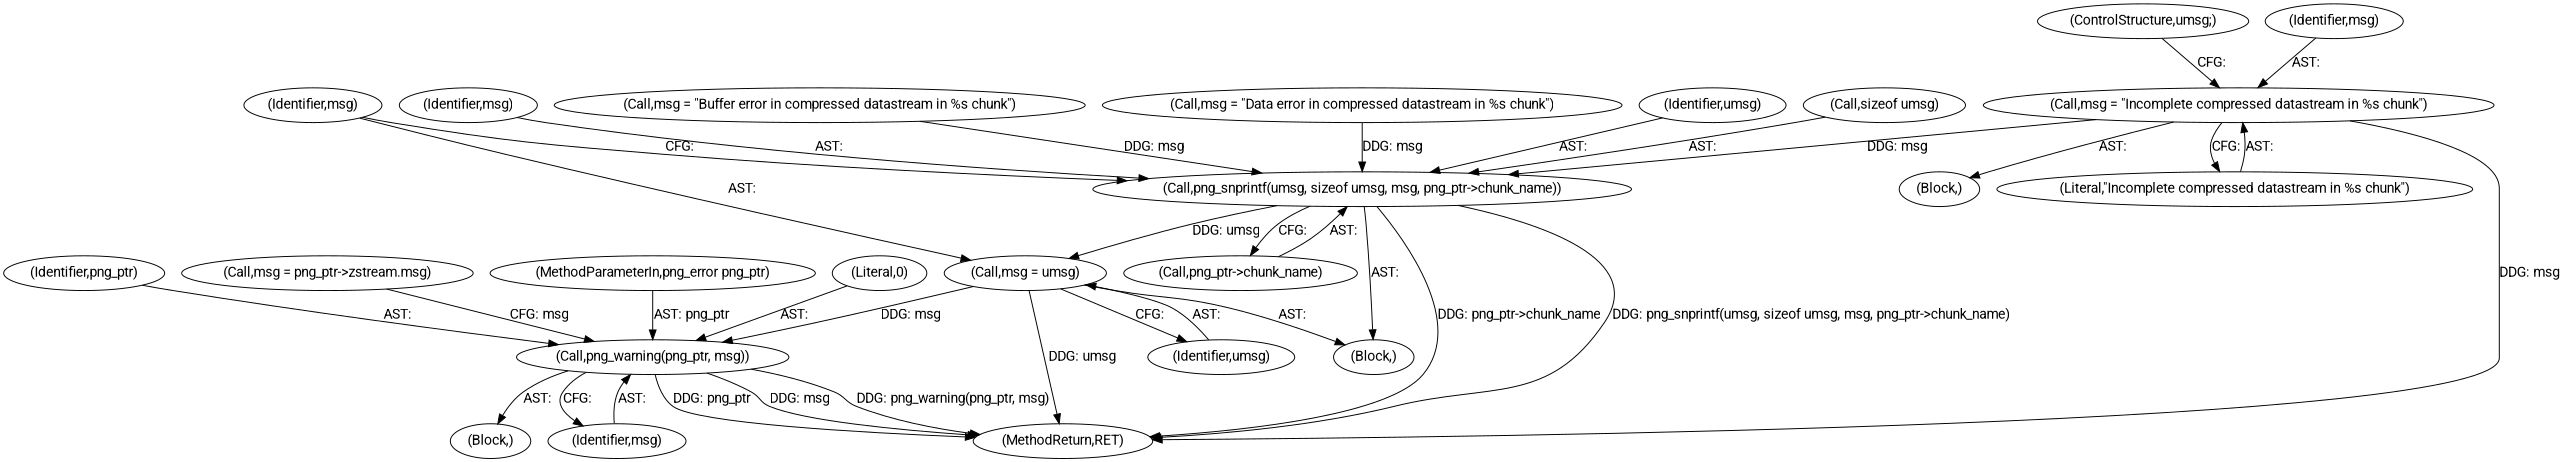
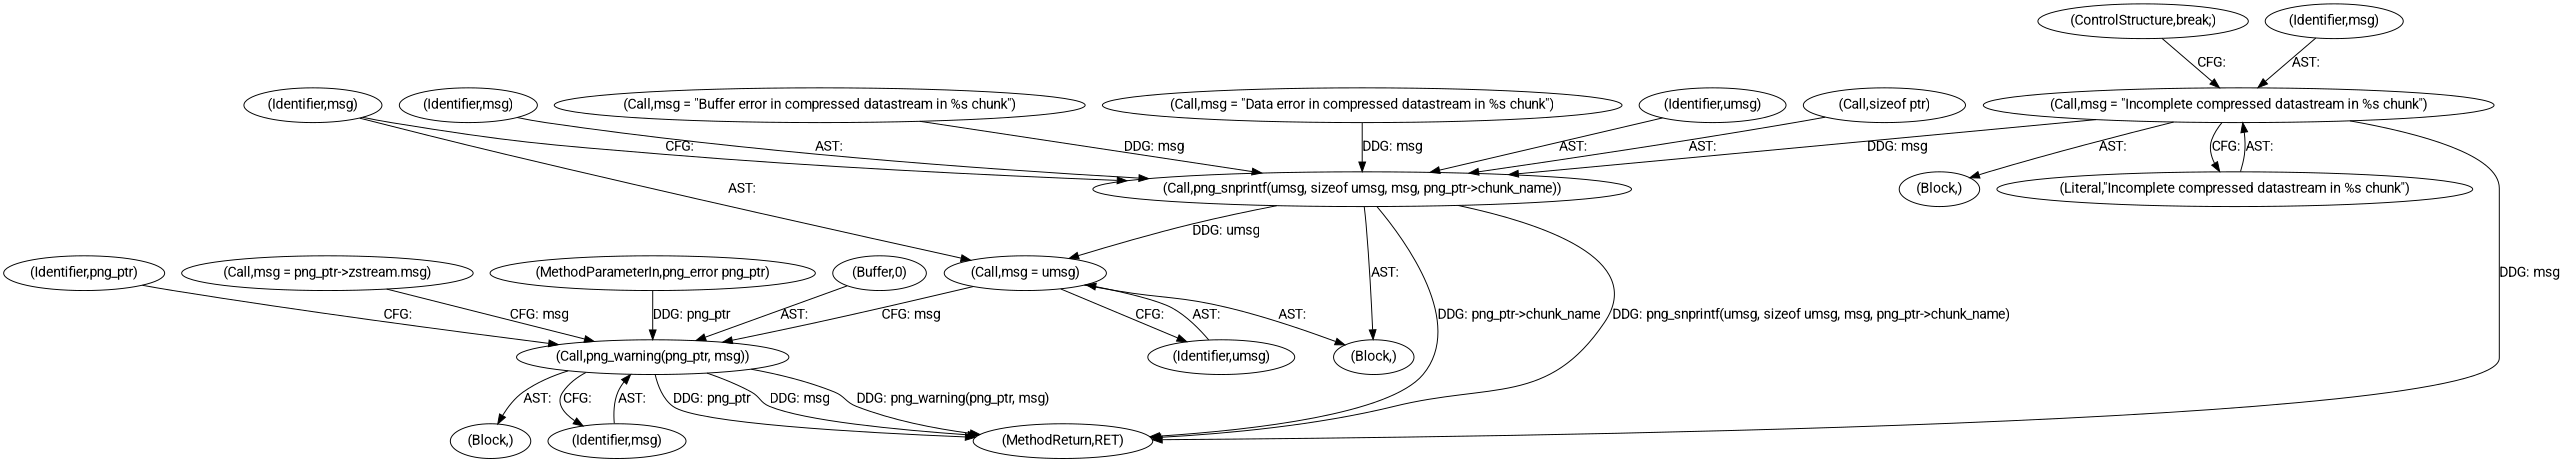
node "(ControlStructure,umsg;)": label "(ControlStructure,umsg;)" -> "(ControlStructure,break;)"
node "(Call,sizeof umsg)": label "(Call,sizeof umsg)" -> "(Call,sizeof ptr)"
node "(Literal,0)": label "(Literal,0)" -> "(Buffer,0)"
node "(Call,png_ptr->chunk_name)": removed
edge "(Identifier,png_ptr)" -> "(Call,png_warning(png_ptr, msg))": label "AST: " -> "CFG: "
edge "(MethodParameterIn,png_error png_ptr)" -> "(Call,png_warning(png_ptr, msg))": label "AST: png_ptr" -> "DDG: png_ptr"
edge "(Call,msg = umsg)" -> "(Call,png_warning(png_ptr, msg))": label "DDG: msg" -> "CFG: msg"
edge "(Call,msg = umsg)" -> "(MethodReturn,RET)": removed, label "DDG: umsg"
